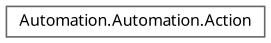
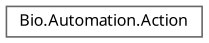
node "Automation.Automation.Action": label "Automation.Automation.Action" -> "Bio.Automation.Action"
